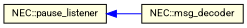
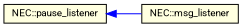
node "NEC::msg_decoder": label "NEC::msg_decoder" -> "NEC::msg_listener"
